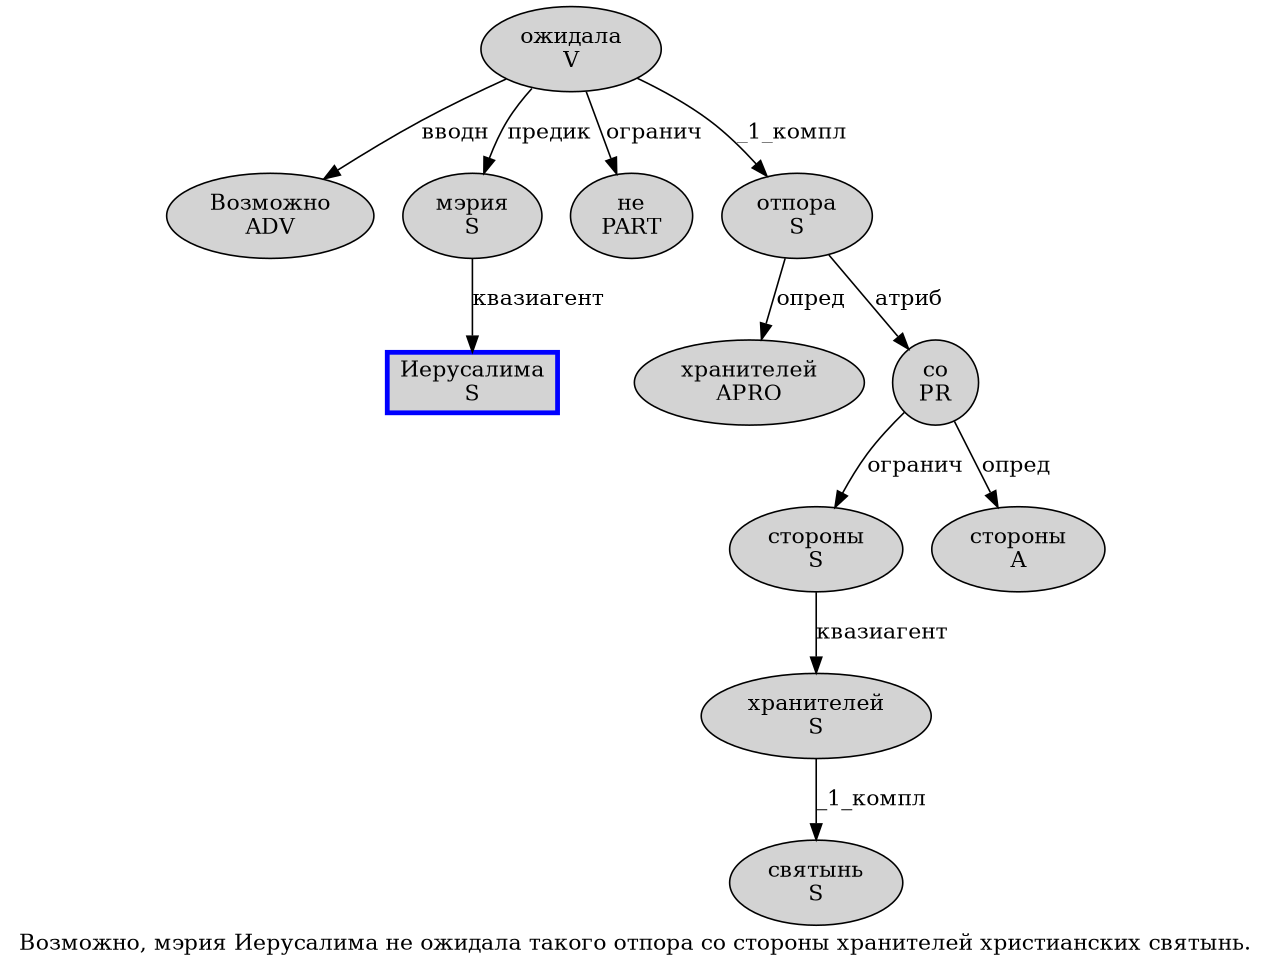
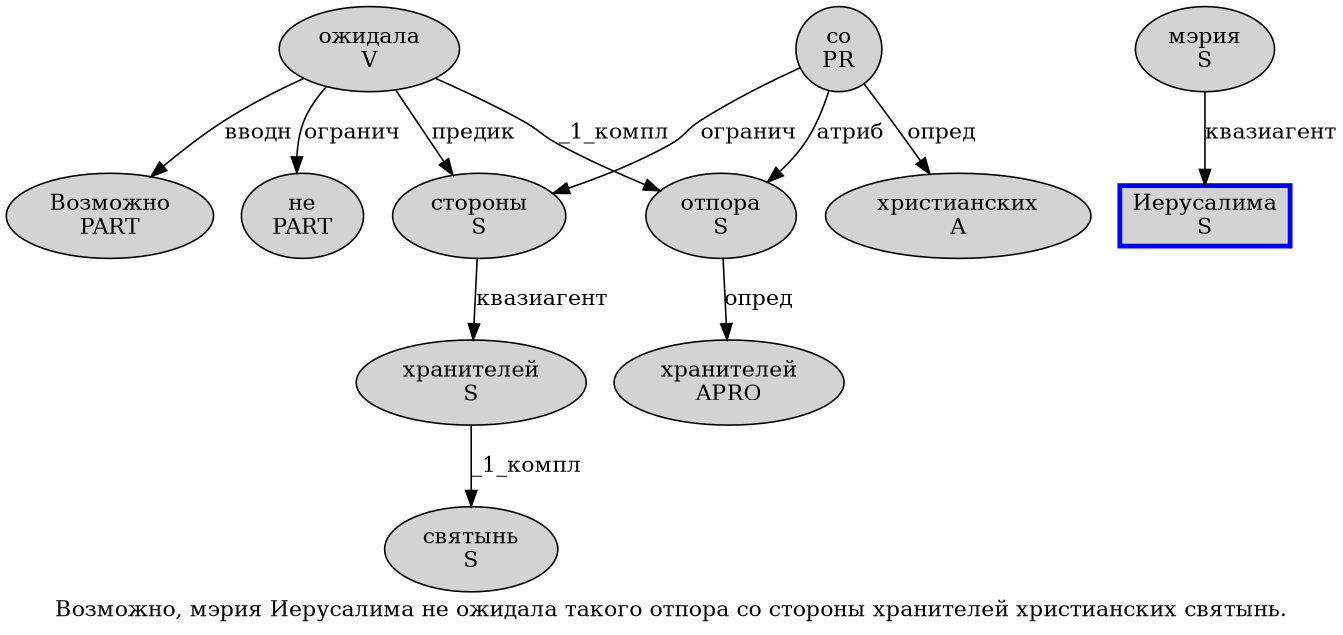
edge "ожидала V" -> "мэрия S": now "ожидала V" -> "стороны S"
node "Возможно ADV": label "Возможно ADV" -> "Возможно PART"
edge "отпора S" -> "со PR": reversed
node "стороны A": label "стороны A" -> "христианских A"
